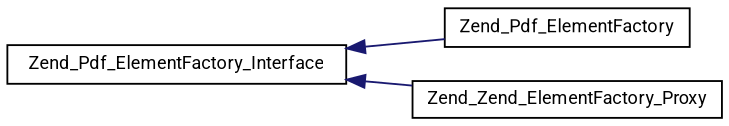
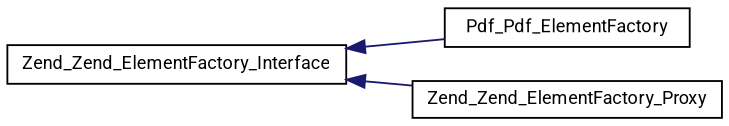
node "Zend_Pdf_ElementFactory": label "Zend_Pdf_ElementFactory" -> "Pdf_Pdf_ElementFactory"
node "Zend_Pdf_ElementFactory_Interface": label "Zend_Pdf_ElementFactory_Interface" -> "Zend_Zend_ElementFactory_Interface"
